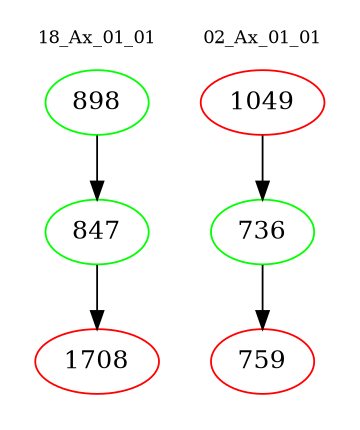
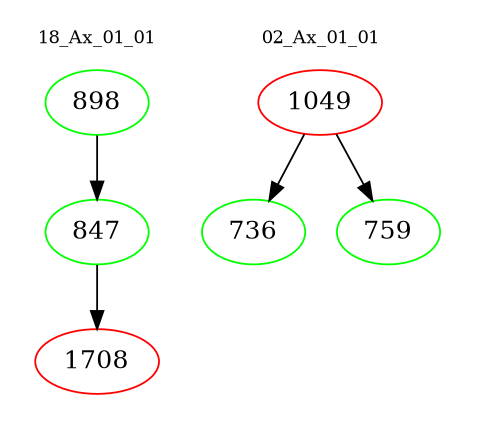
edge "736" -> "759": now "1049" -> "759"
node "759": color red -> green
